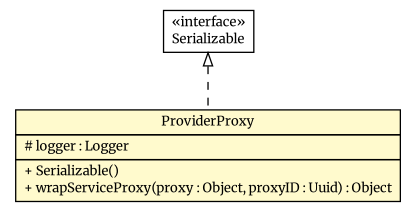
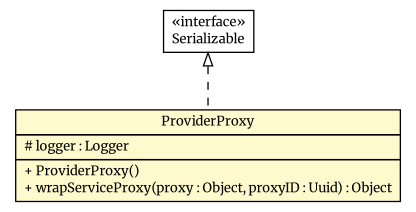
node "ProviderProxy": text "+ Serializable()" -> "+ ProviderProxy()"
